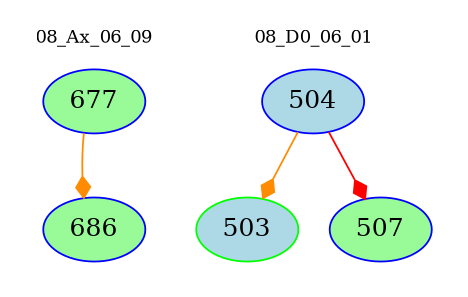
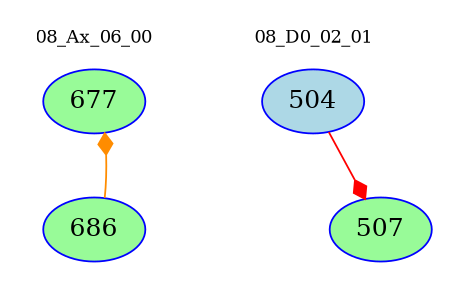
cluster "08_Ax_06_09": label "08_Ax_06_09" -> "08_Ax_06_00"
cluster "08_D0_06_01": label "08_D0_06_01" -> "08_D0_02_01"
edge "677" -> "686": reversed
node "503": removed
